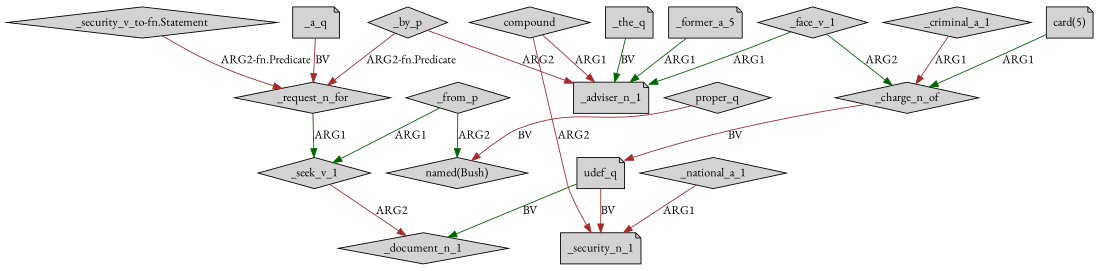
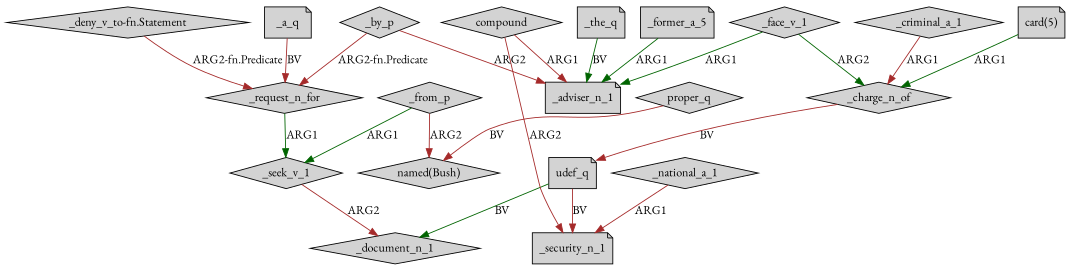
node "_security_v_to-fn.Statement": label "_security_v_to-fn.Statement" -> "_deny_v_to-fn.Statement"
edge "_from_p" -> "named(Bush)": color darkgreen -> brown
